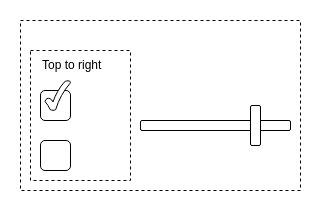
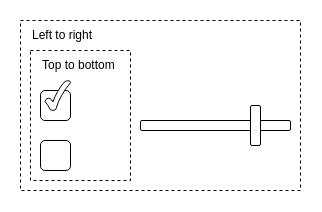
node "Left to right": added
node "Top to right": label "Top to right" -> "Top to bottom"
